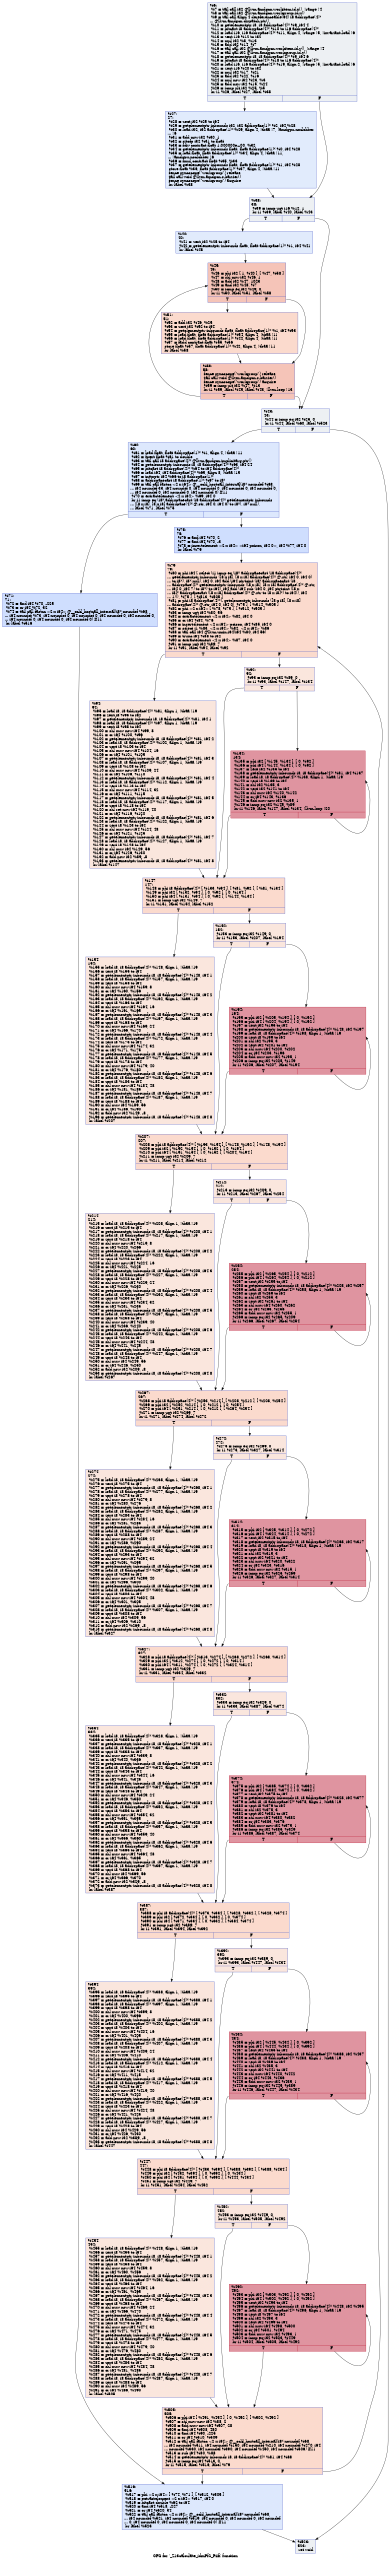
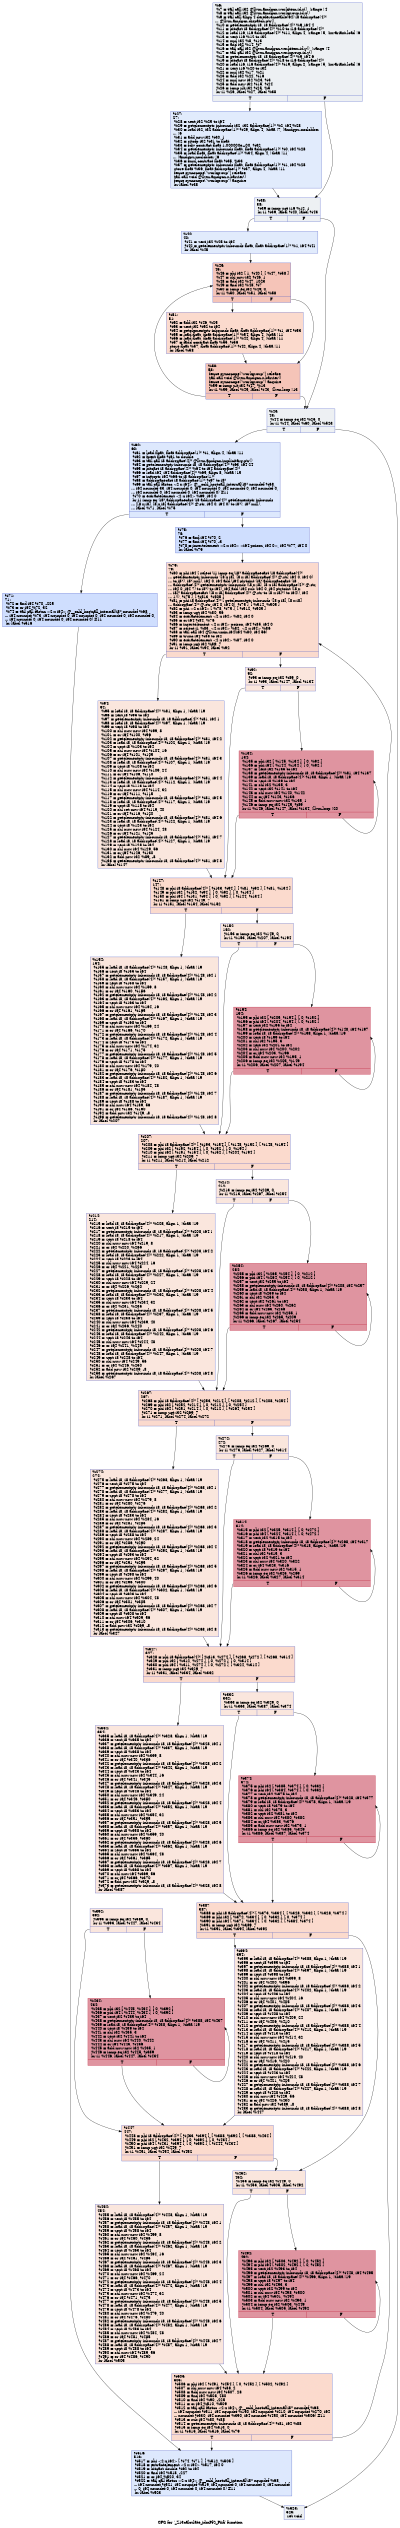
edge "%387:" -> "%392:": now "%387:" -> "%452:"
